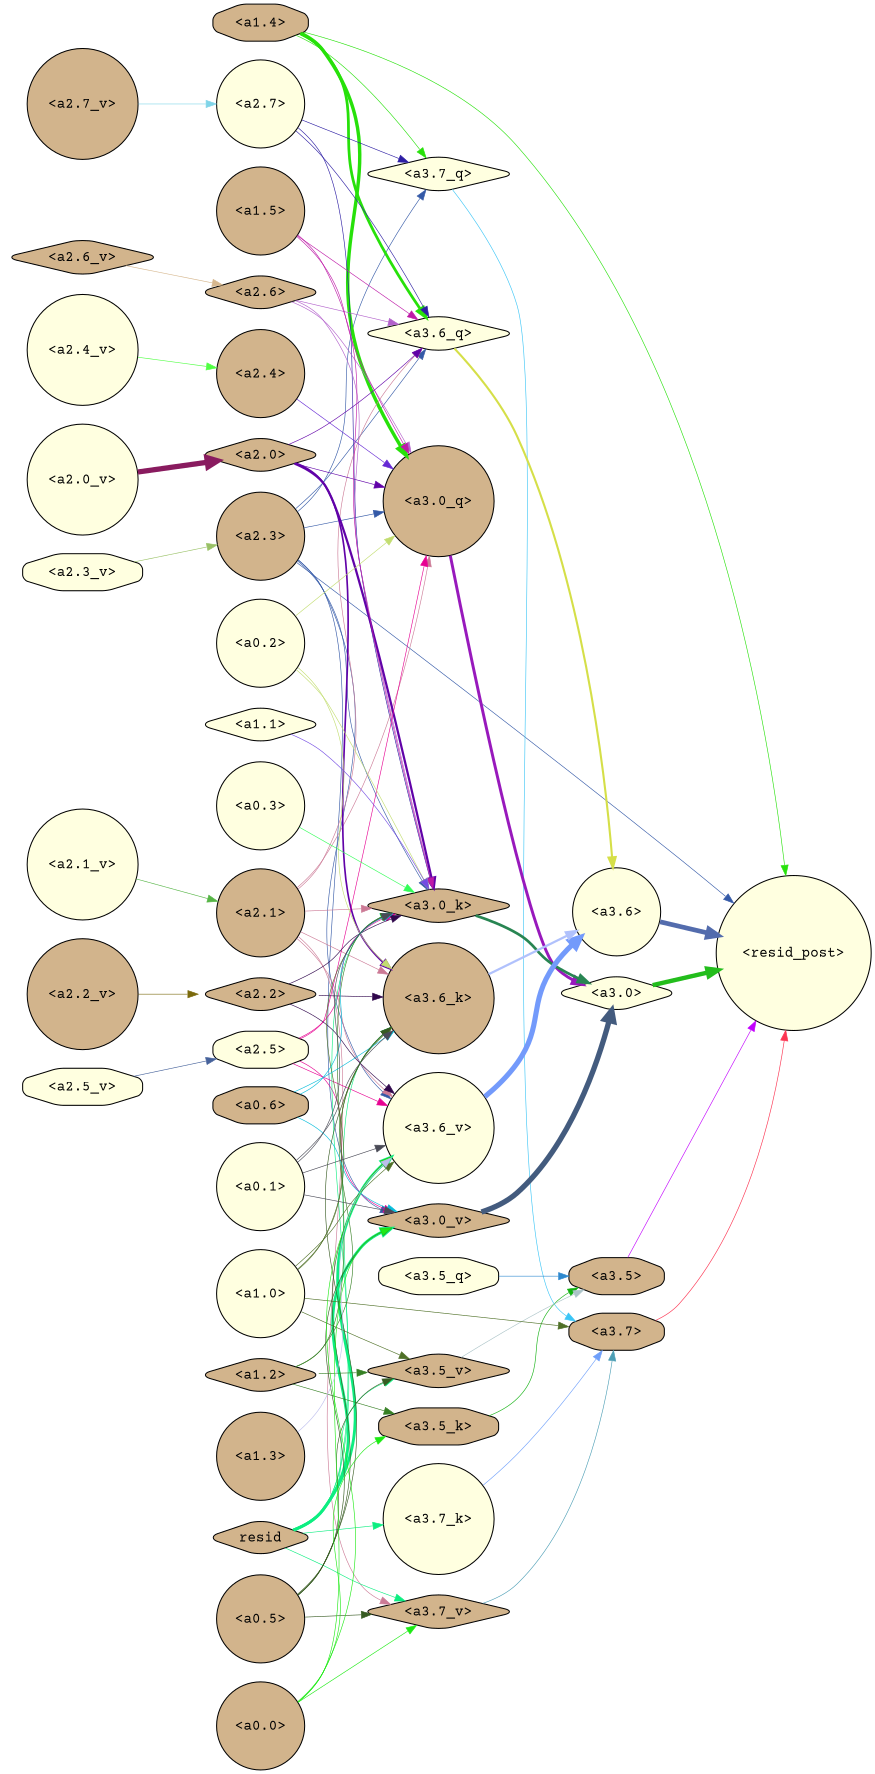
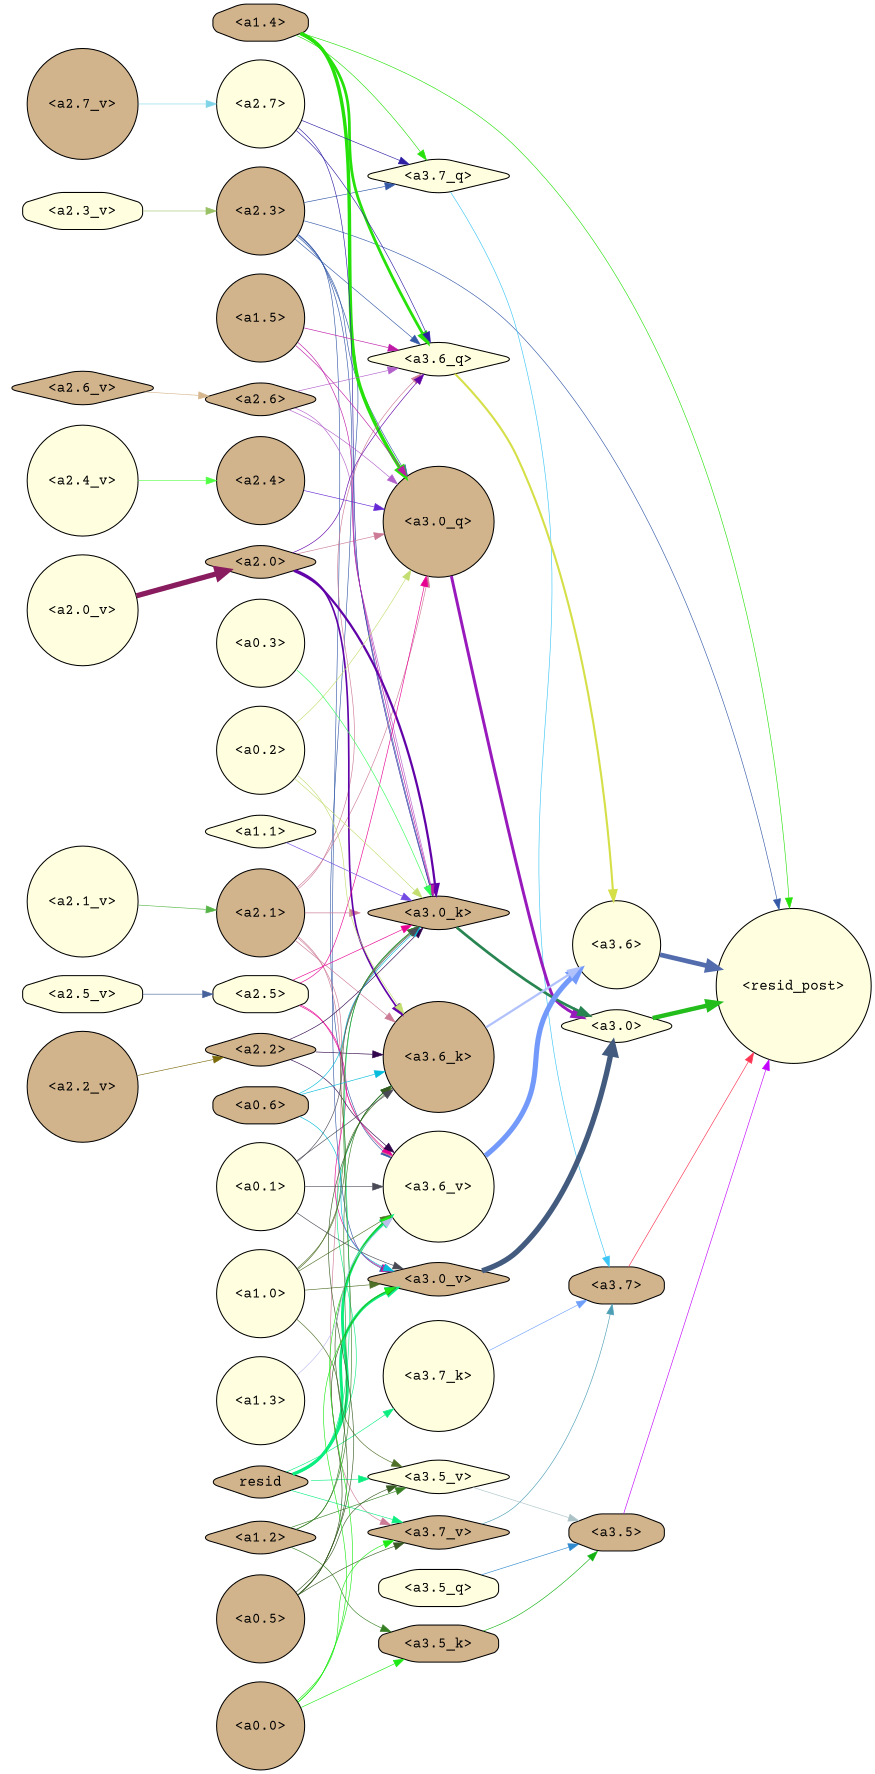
edge "<a2.0>" -> "<a3.0_q>": color #6102a8 -> #cc7a96
edge "<a1.0>" -> "<a3.7>": now "<a1.0>" -> "<a3.0_v>"
node "<a3.5_v>": fillcolor tan -> lightyellow
node "<a1.3>": fillcolor tan -> lightyellow
